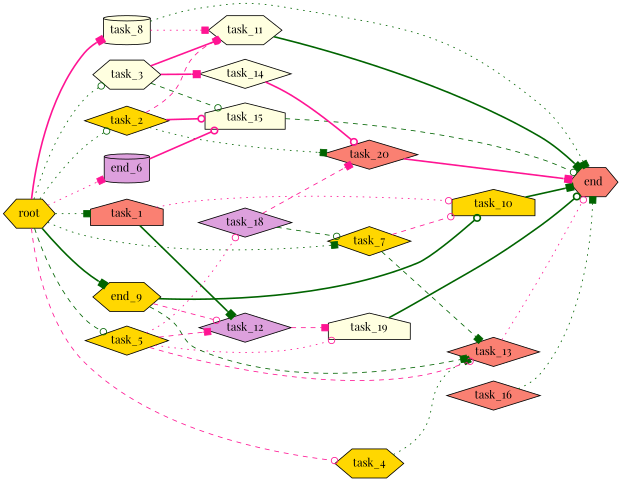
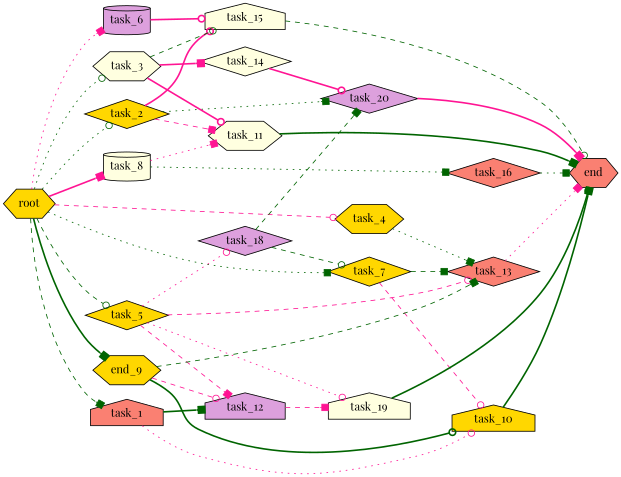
edge "task_8" -> "end": now "task_8" -> "task_16"
node "task_20": fillcolor salmon -> plum
node "end_6": label "end_6" -> "task_6"
edge "task_18" -> "task_20": color deeppink -> darkgreen
edge "root" -> "task_1": style dotted -> dashed
edge "task_13" -> "end": arrowhead odot -> box
node "task_12": shape diamond -> house
